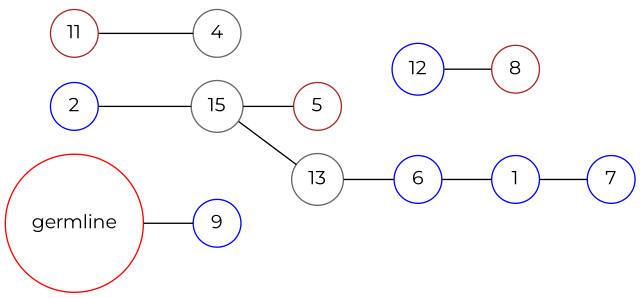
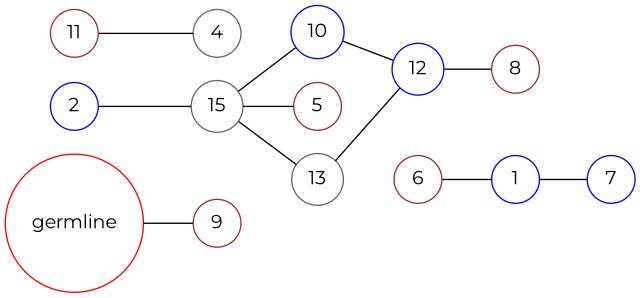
node "10": added
edge "13" -- "6": now "13" -- "12"
node "6": color blue -> brown
node "9": color blue -> brown
